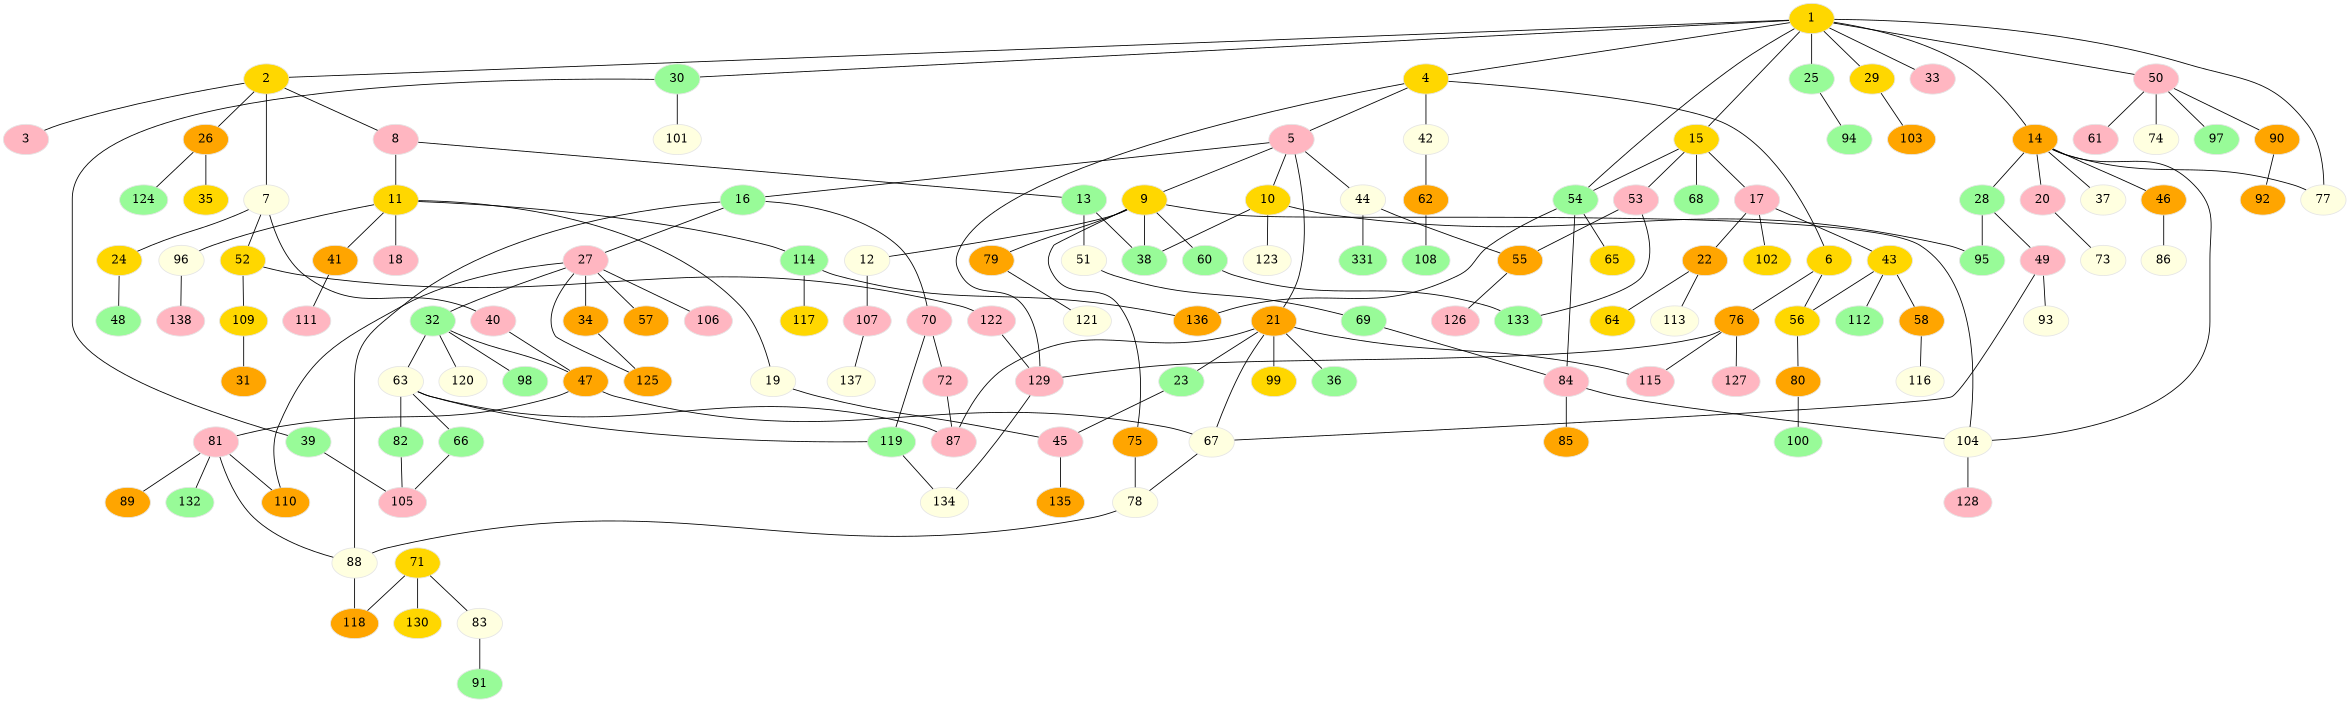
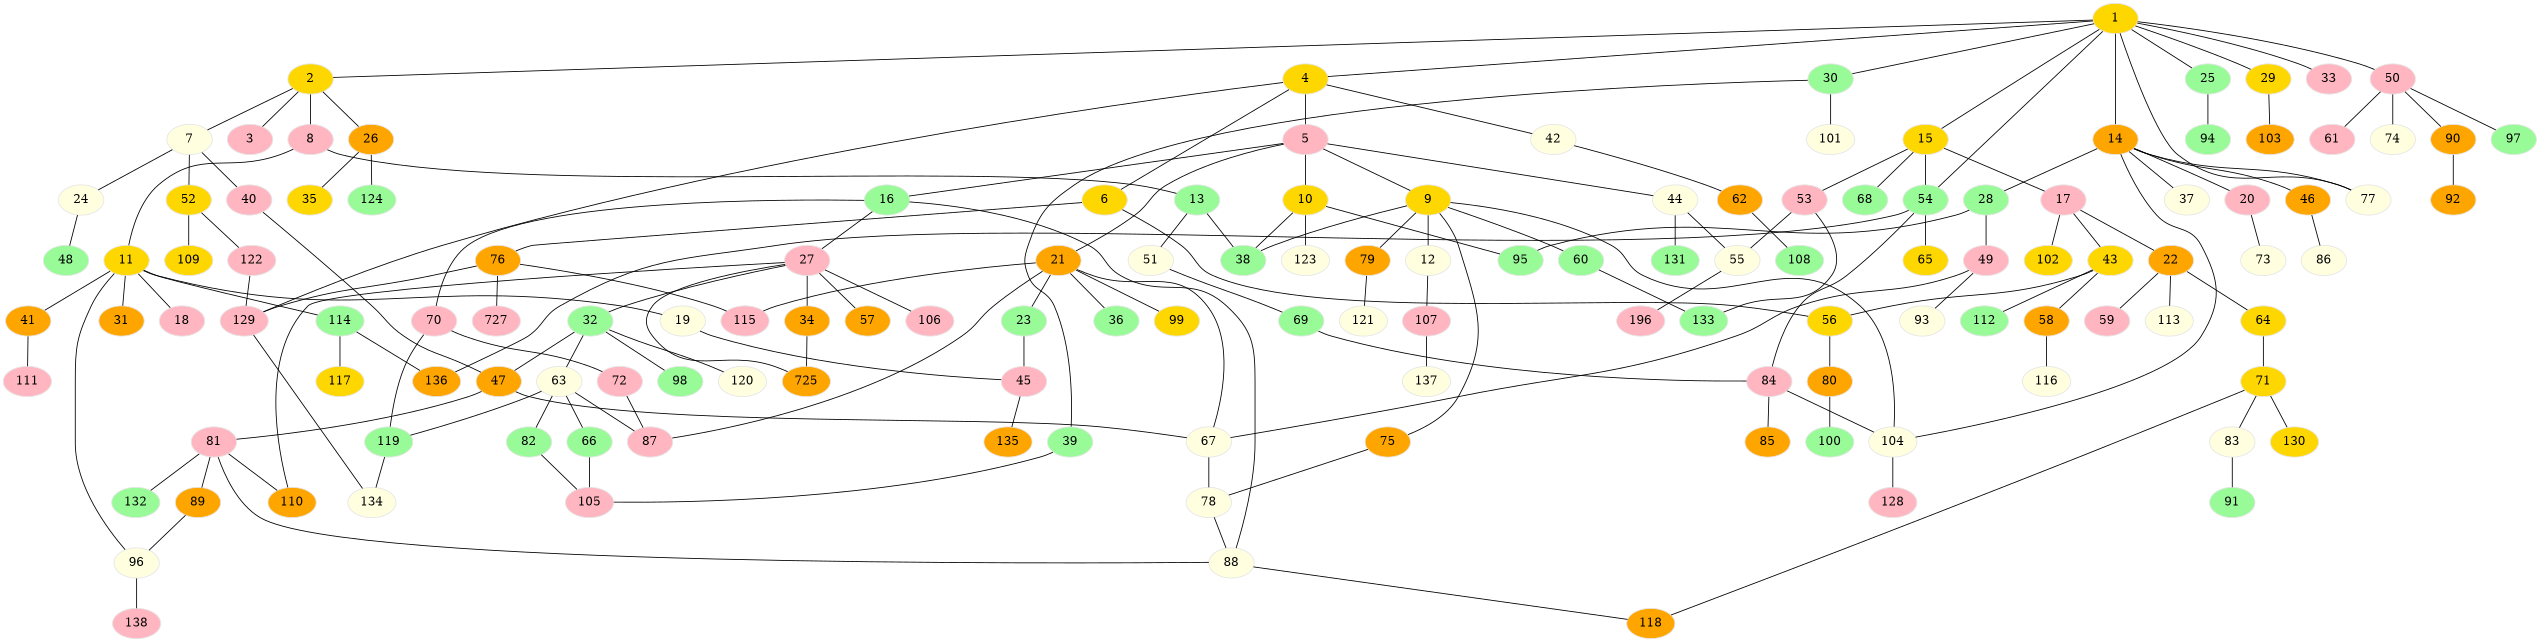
node "24": fillcolor gold -> lightyellow
node "331": label "331" -> "131"
node "55": fillcolor orange -> lightyellow
node "126": label "126" -> "196"
node "59": added
edge "109" -- "31": now "11" -- "31"
edge "64" -- "71": added
node "125": label "125" -> "725"
node "127": label "127" -> "727"
edge "89" -- "96": added
